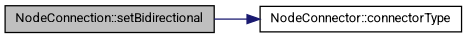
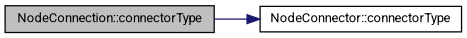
node "NodeConnection::setBidirectional": label "NodeConnection::setBidirectional" -> "NodeConnection::connectorType"
